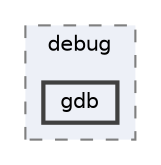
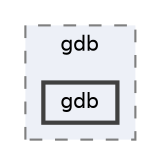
cluster "debug": label "debug" -> "gdb"
